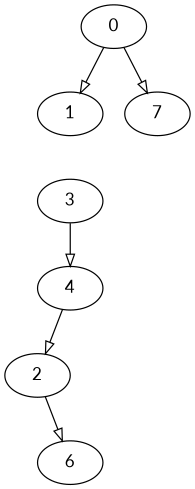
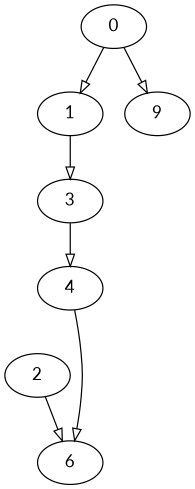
node "7": label "7" -> "9"
edge "1" -> "3": added
edge "4" -> "2": now "4" -> "6"
